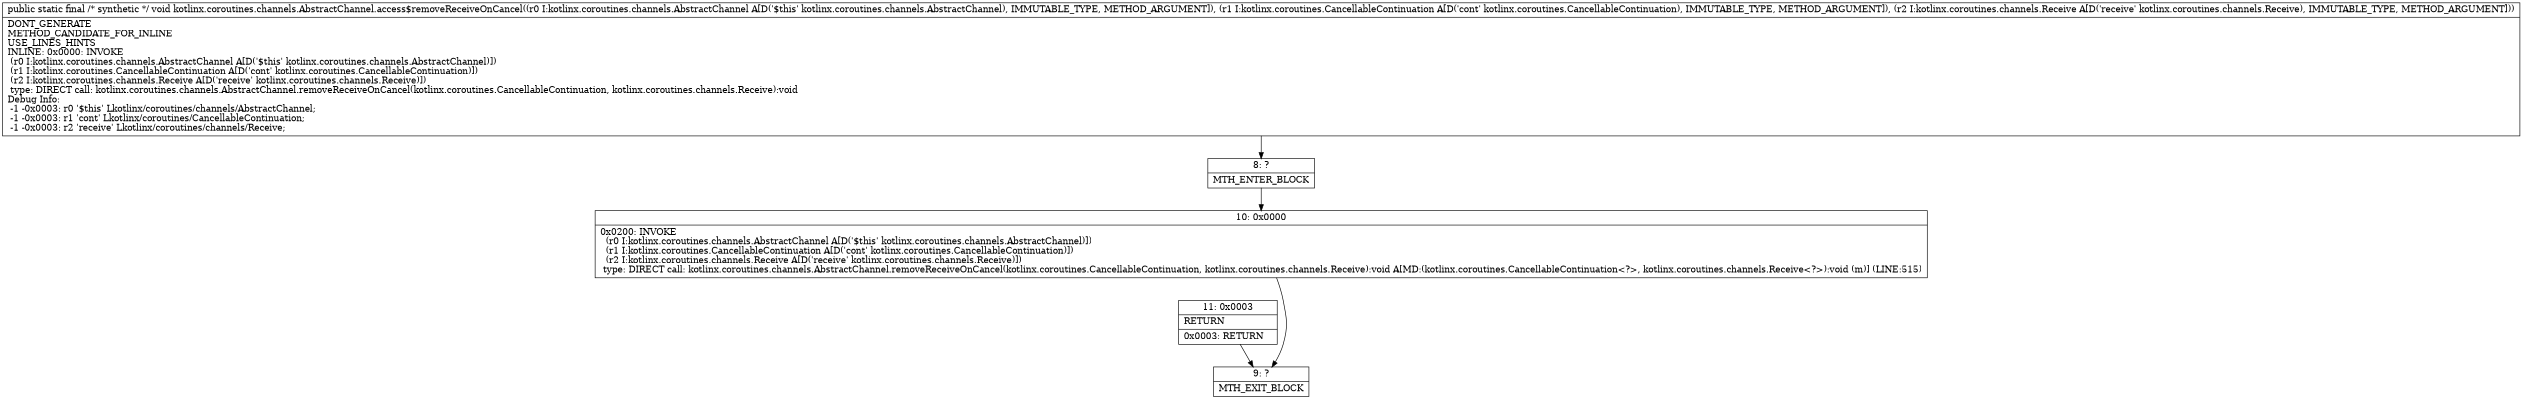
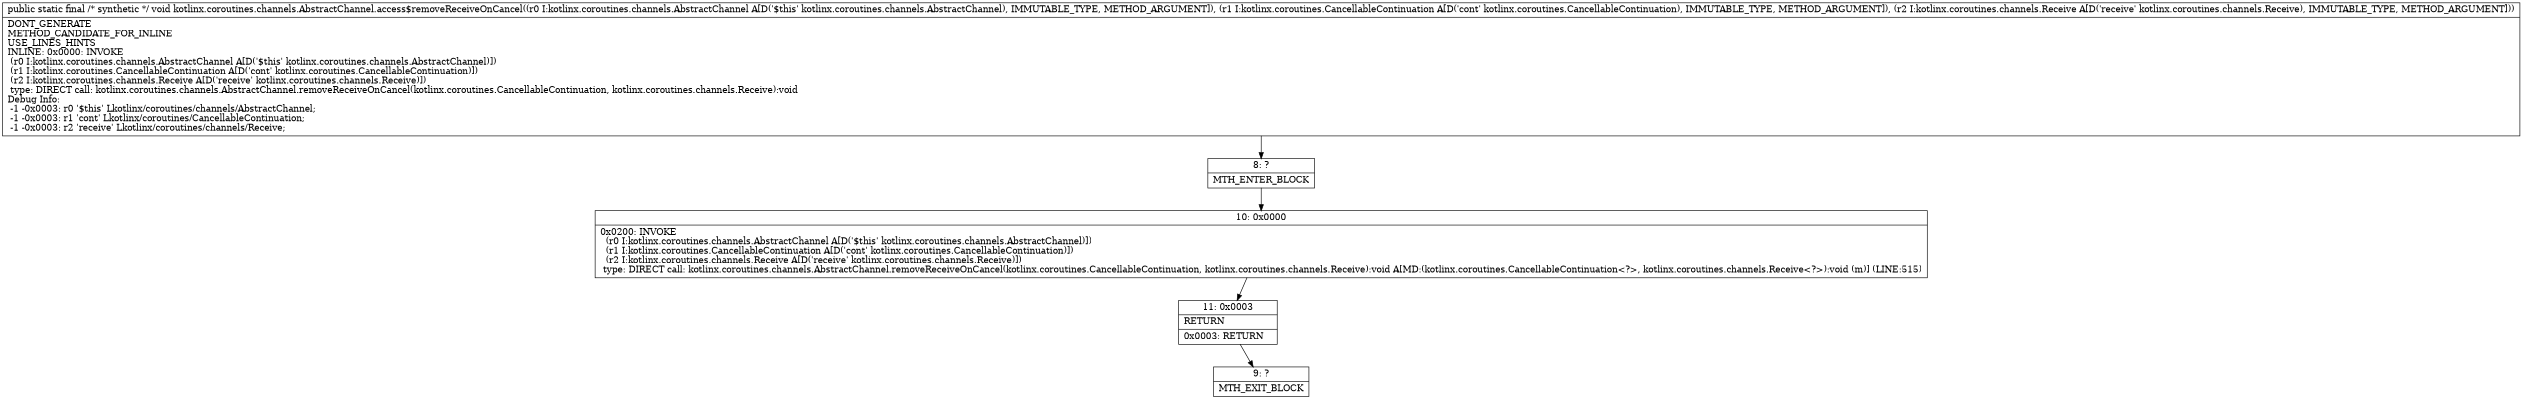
edge "10: 0x0000" -> "9: ?": now "10: 0x0000" -> "11: 0x0003"
